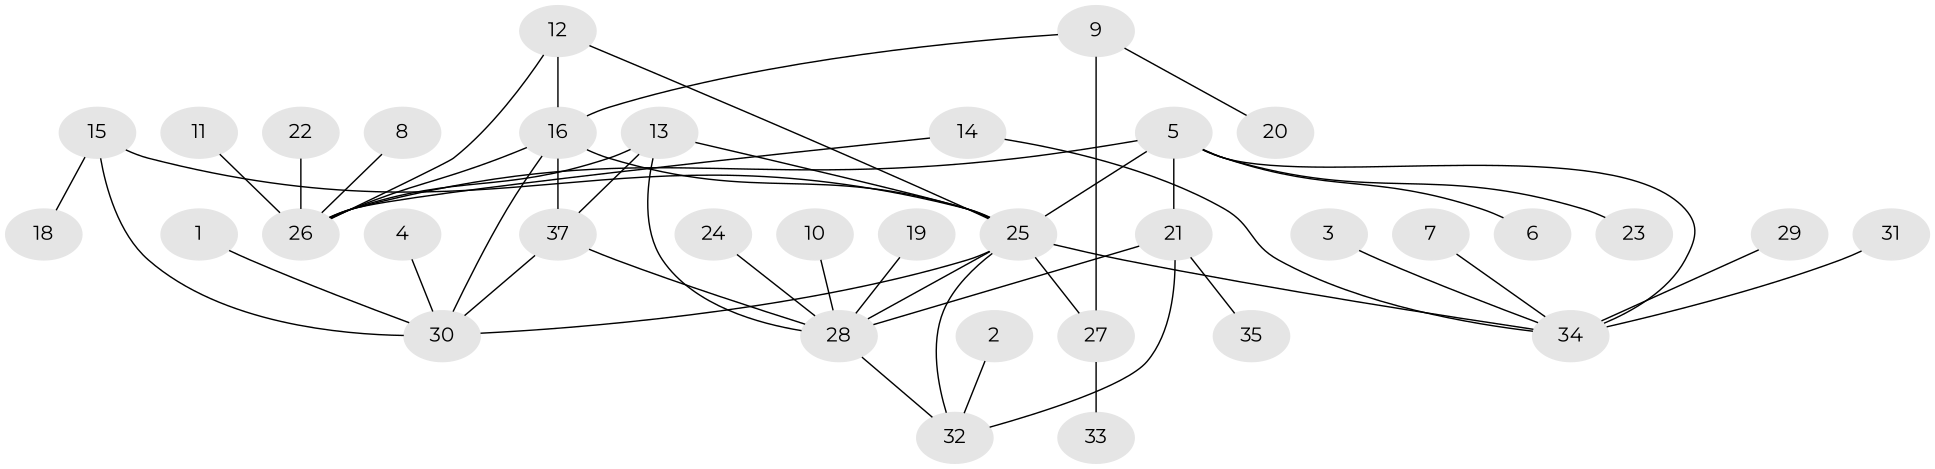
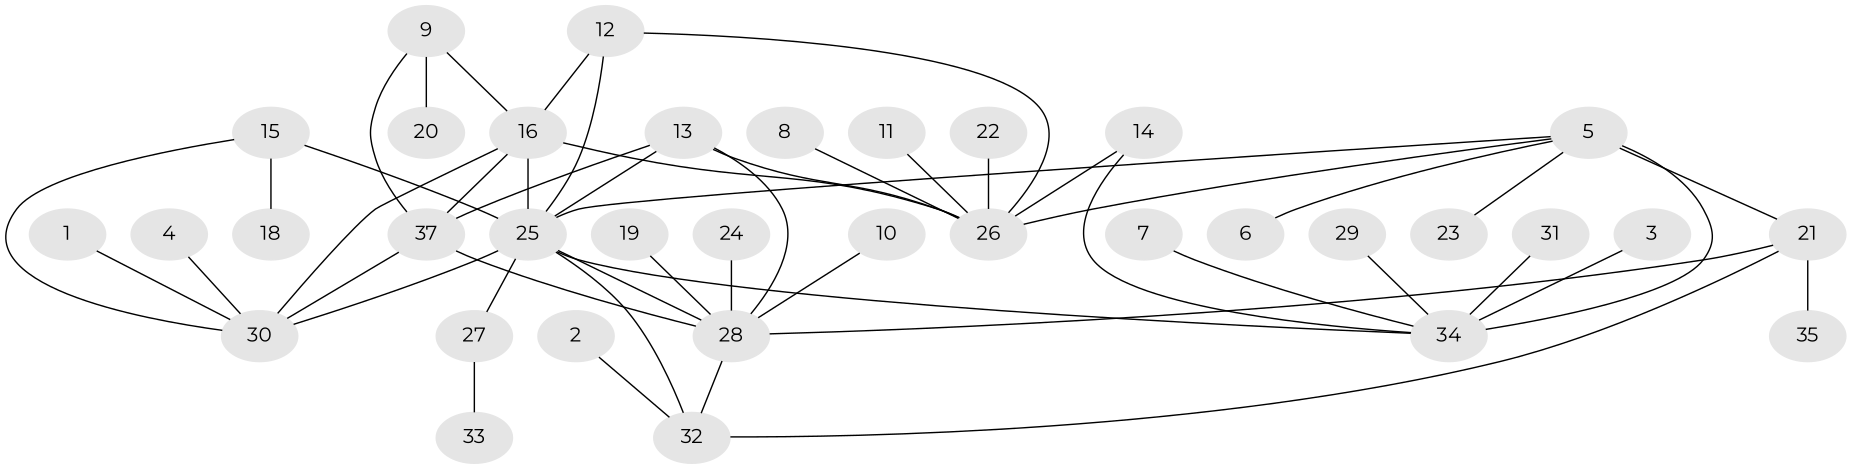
edge "9" -- "27": now "9" -- "37"
